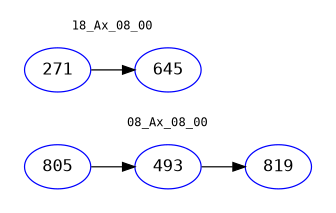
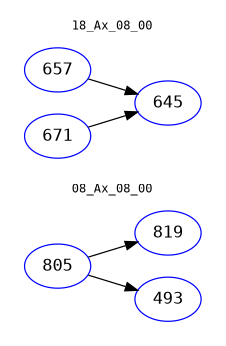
node "657": added
node "271": label "271" -> "671"
edge "493" -> "819": now "805" -> "819"
